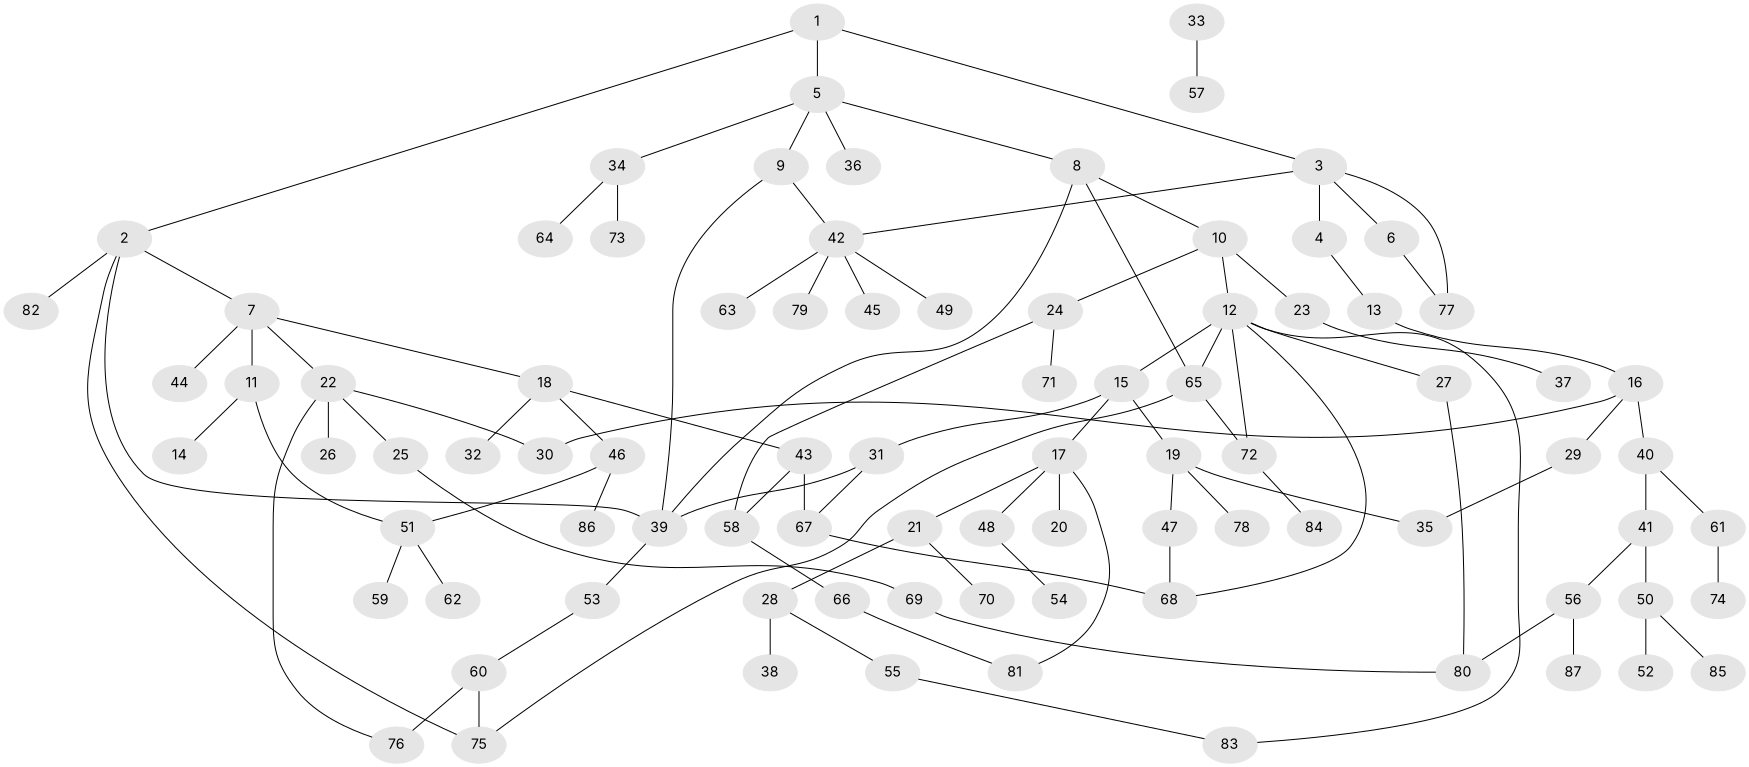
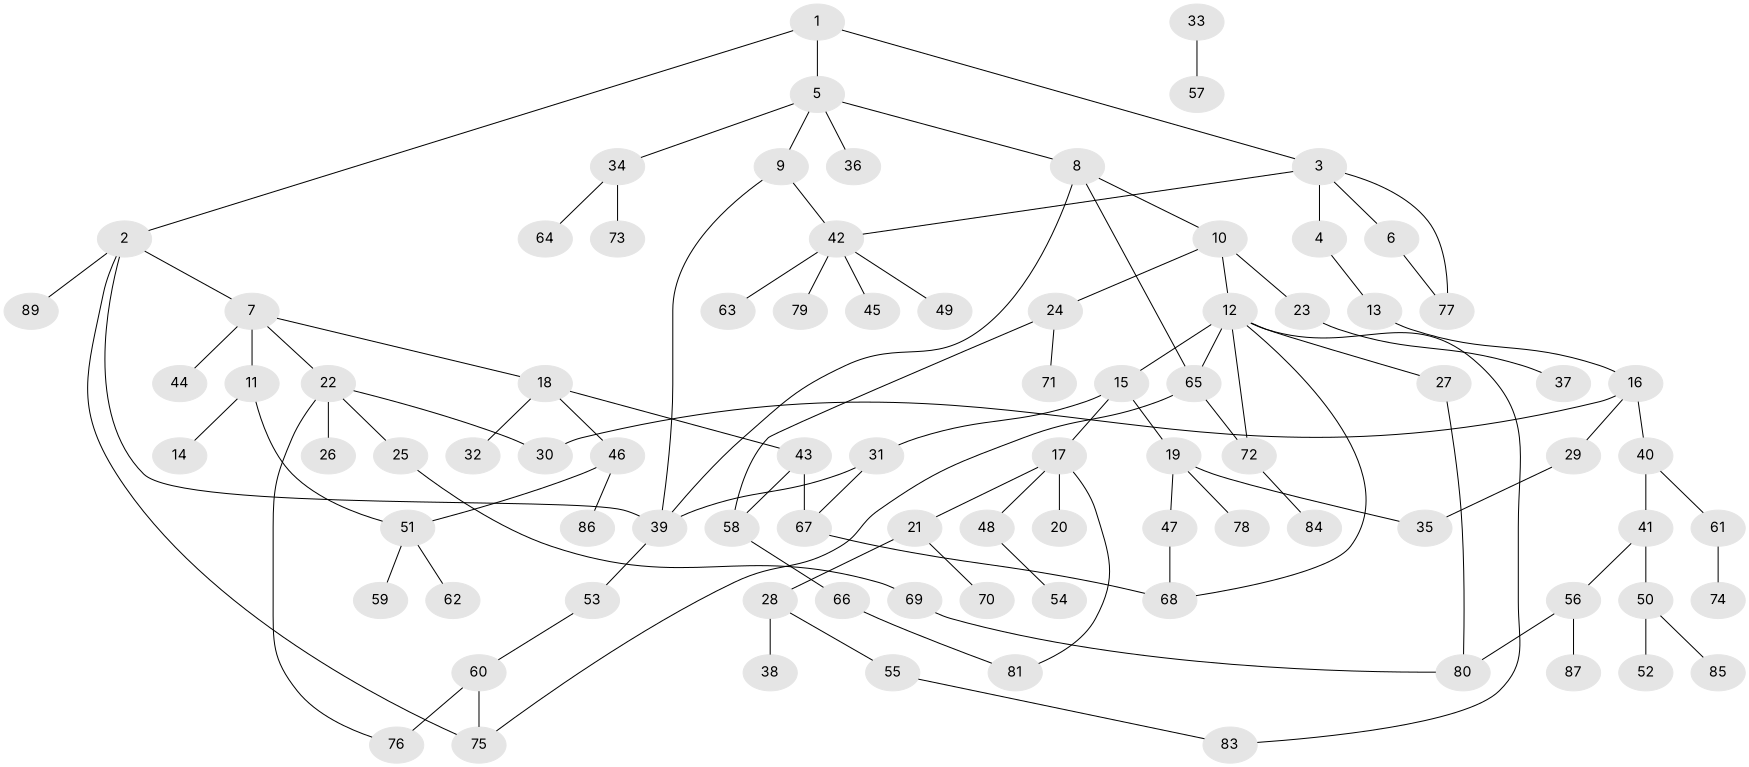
node "82": label "82" -> "89"
